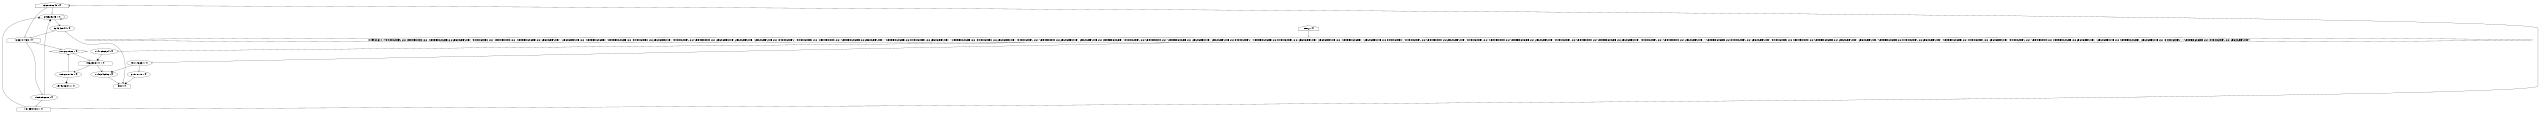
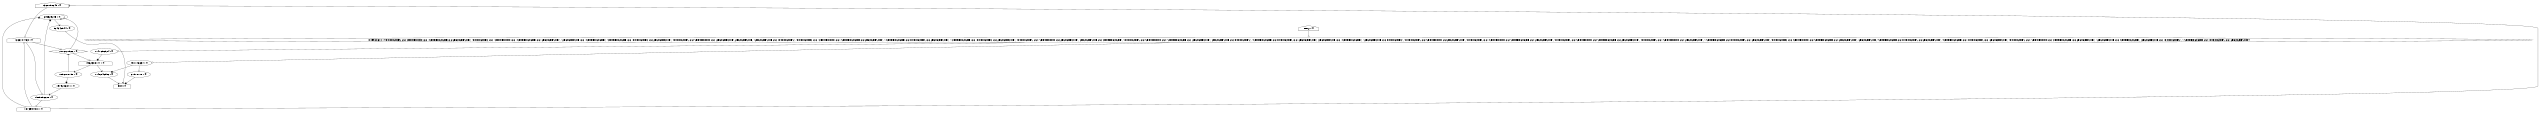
edge "1368198249 - []" -> "645529245 - []": now "1016121526 - []" -> "645529245 - []"
edge "924342944 - []" -> "1266104763 - []": now "1873597510 - []" -> "1266104763 - []"
edge "1979206871 - []" -> "1989896608 - []": added
